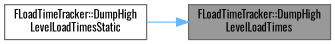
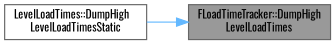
node "FLoadTimeTracker::DumpHigh LevelLoadTimesStatic": label "FLoadTimeTracker::DumpHigh LevelLoadTimesStatic" -> "LevelLoadTimes::DumpHigh LevelLoadTimesStatic"
